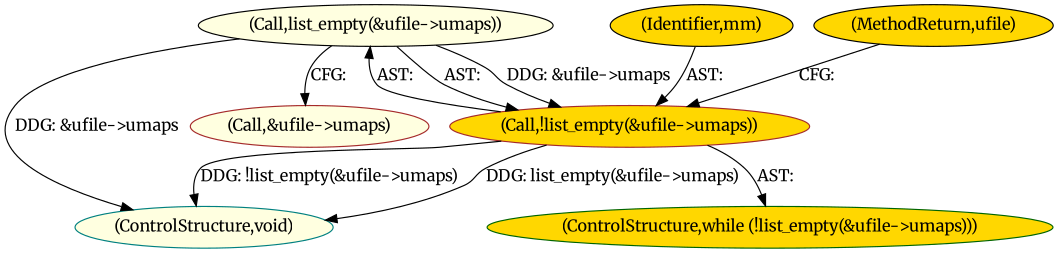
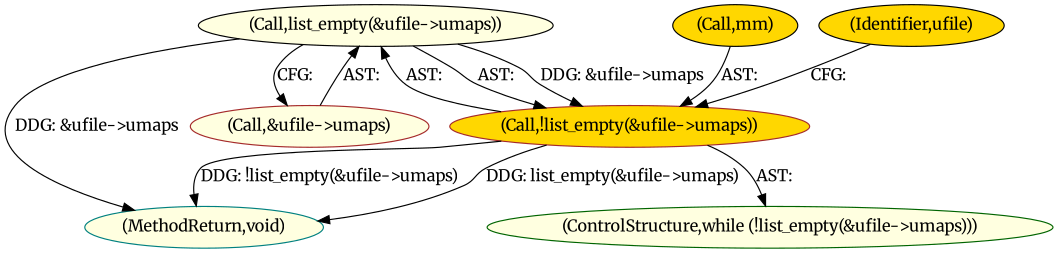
node "(Identifier,mm)": label "(Identifier,mm)" -> "(Call,mm)"
node "(MethodReturn,ufile)": label "(MethodReturn,ufile)" -> "(Identifier,ufile)"
edge "(Call,&ufile->umaps)" -> "(Call,list_empty(&ufile->umaps))": added, label "AST:"
node "(ControlStructure,void)": label "(ControlStructure,void)" -> "(MethodReturn,void)"
node "(ControlStructure,while (!list_empty(&ufile->umaps)))": fillcolor gold -> lightyellow
